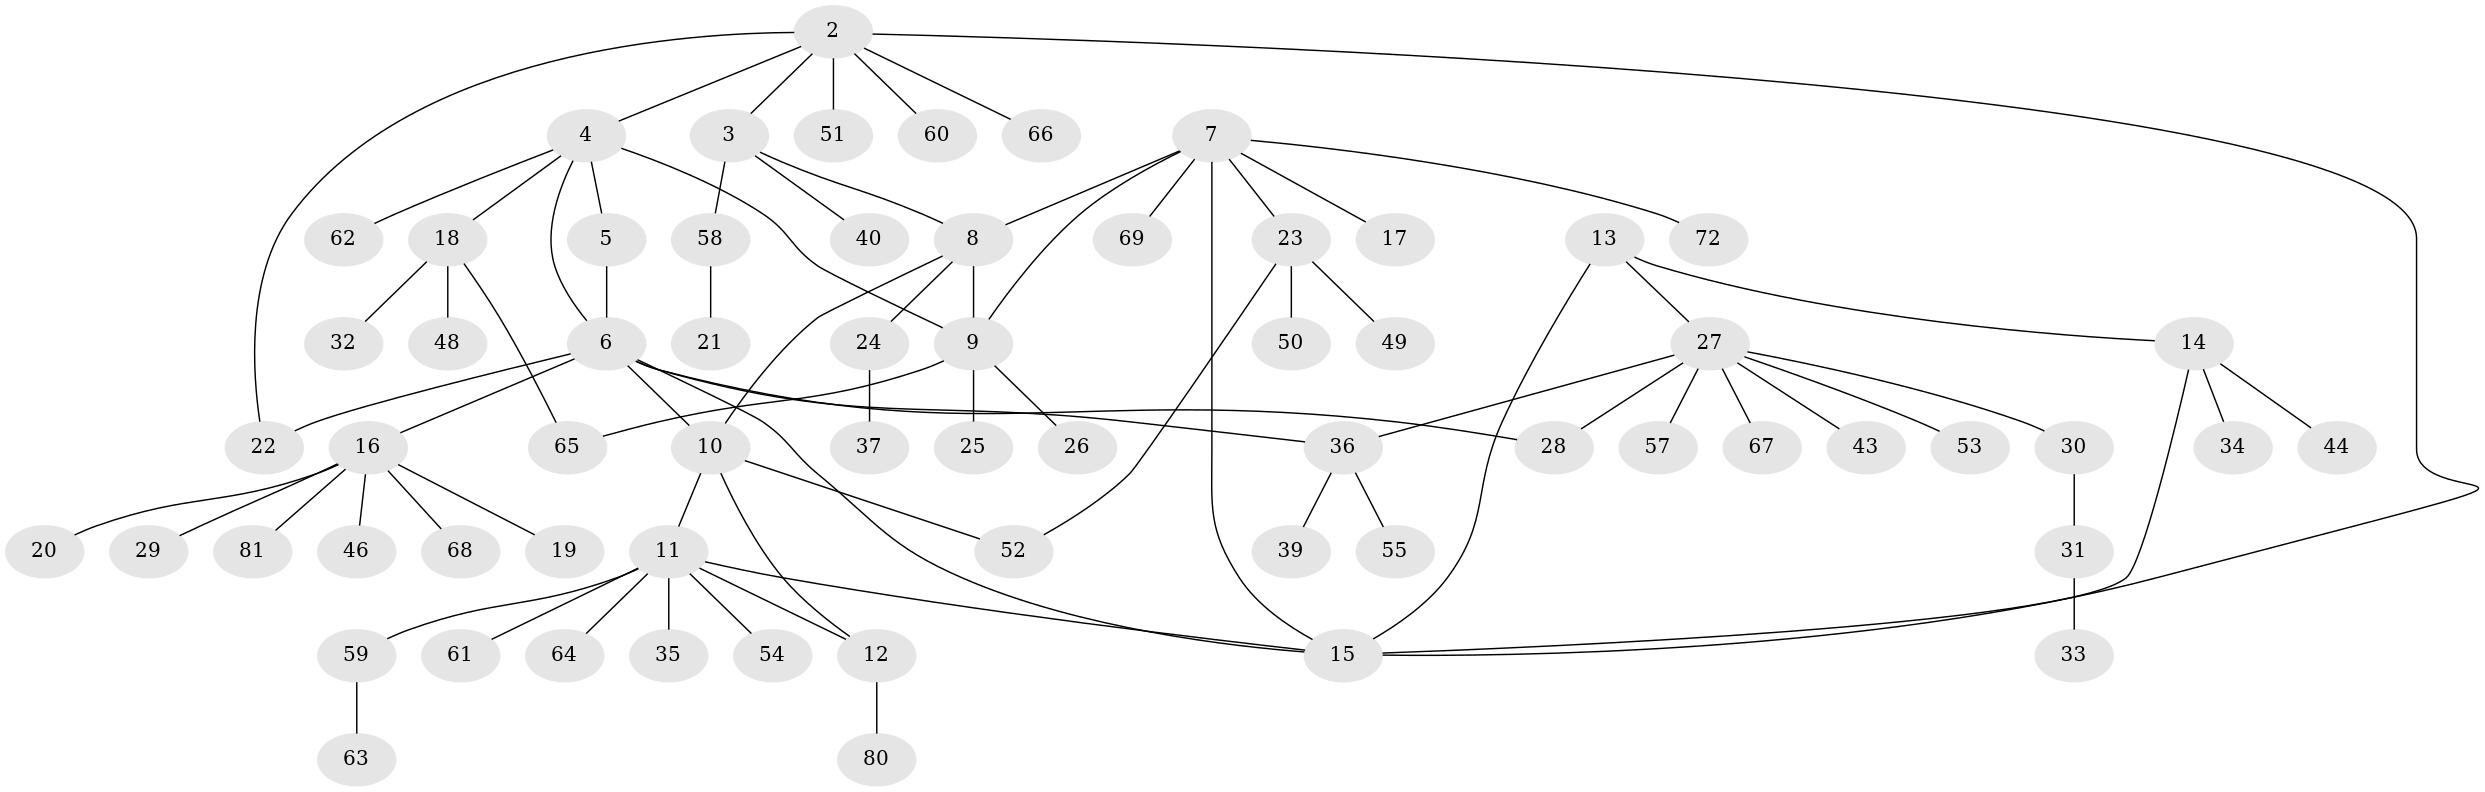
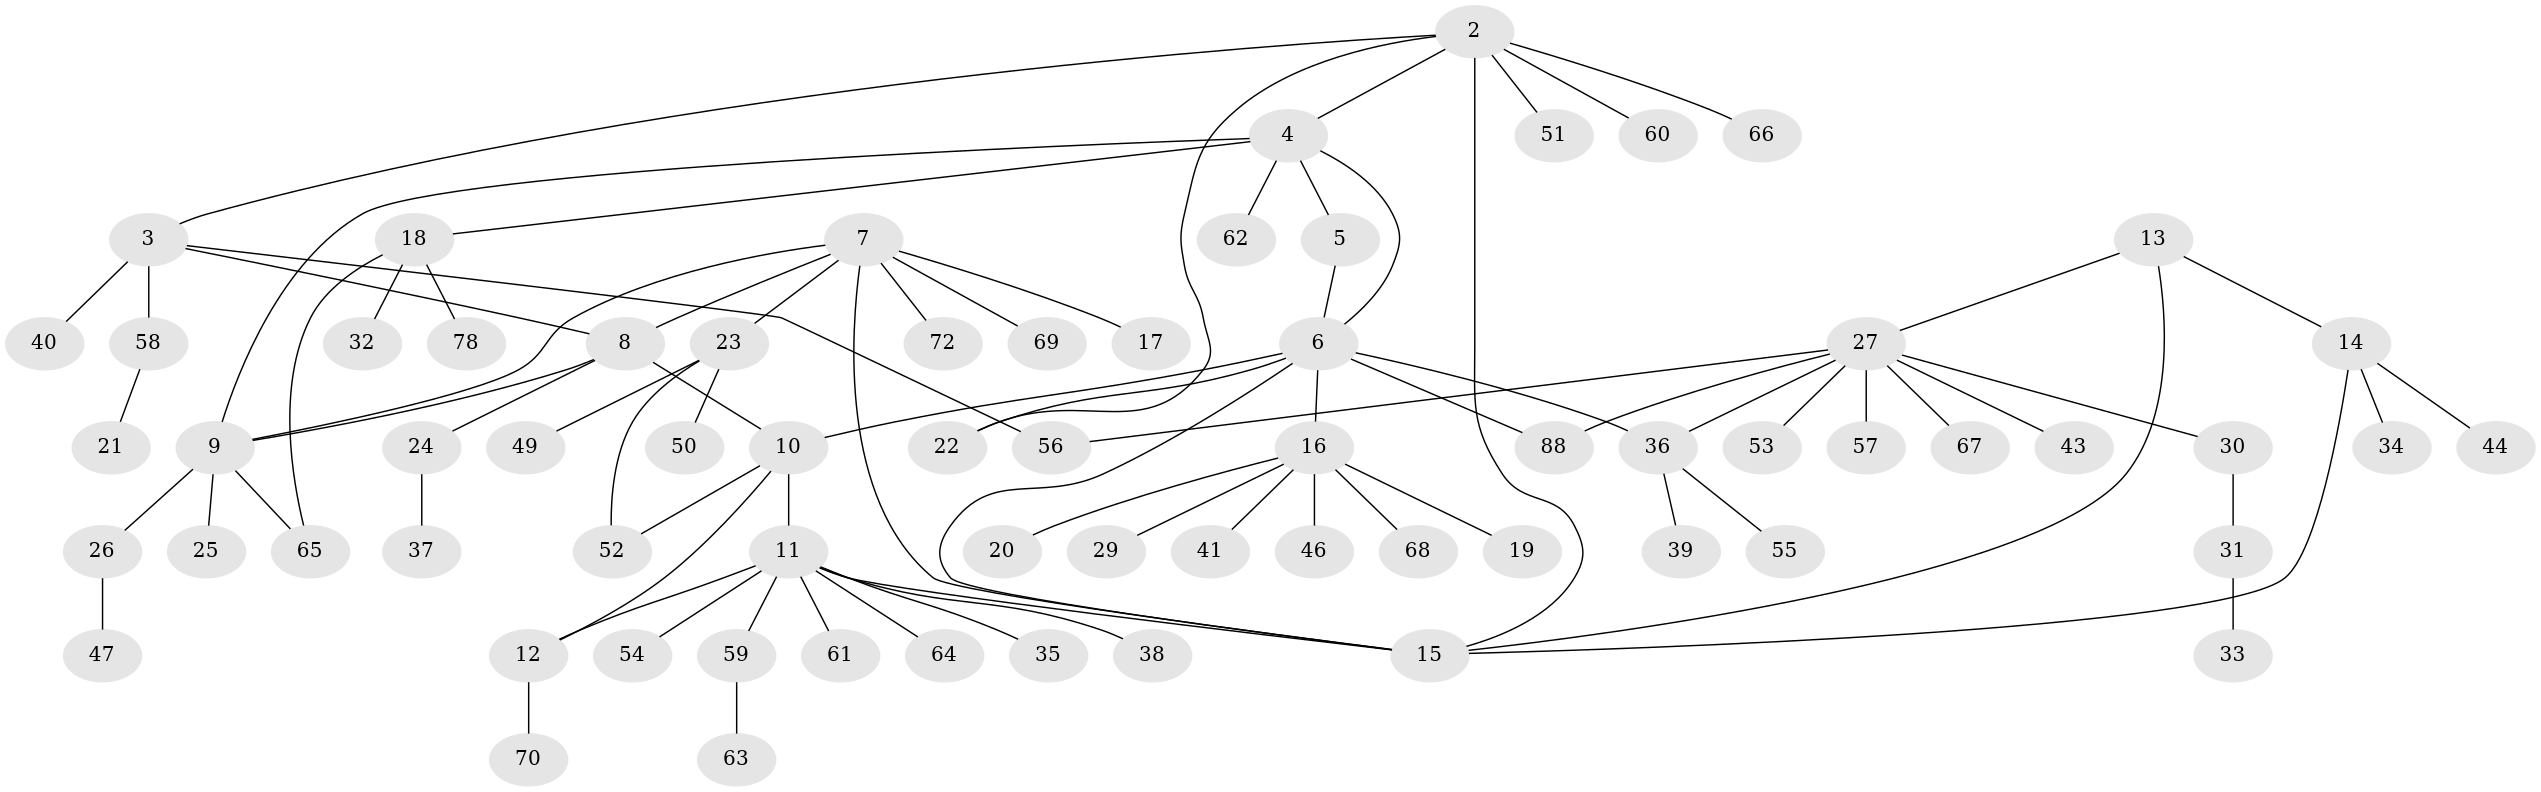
node "48": label "48" -> "78"
node "56": added
node "28": label "28" -> "88"
node "81": label "81" -> "41"
node "47": added
node "38": added
node "80": label "80" -> "70"
